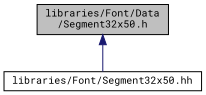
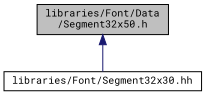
node "libraries/Font/Segment32x50.hh": label "libraries/Font/Segment32x50.hh" -> "libraries/Font/Segment32x30.hh"
